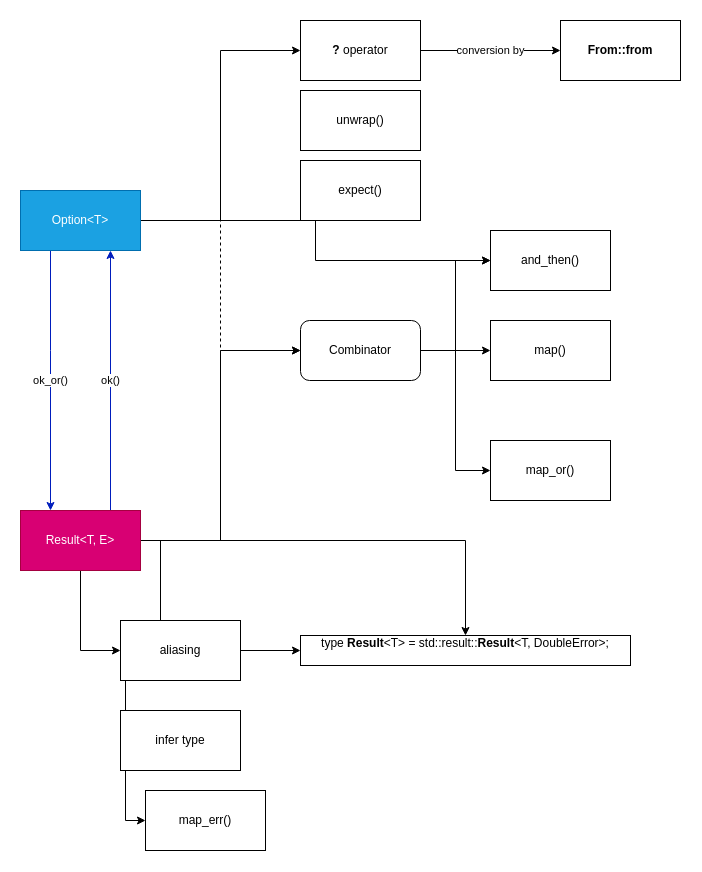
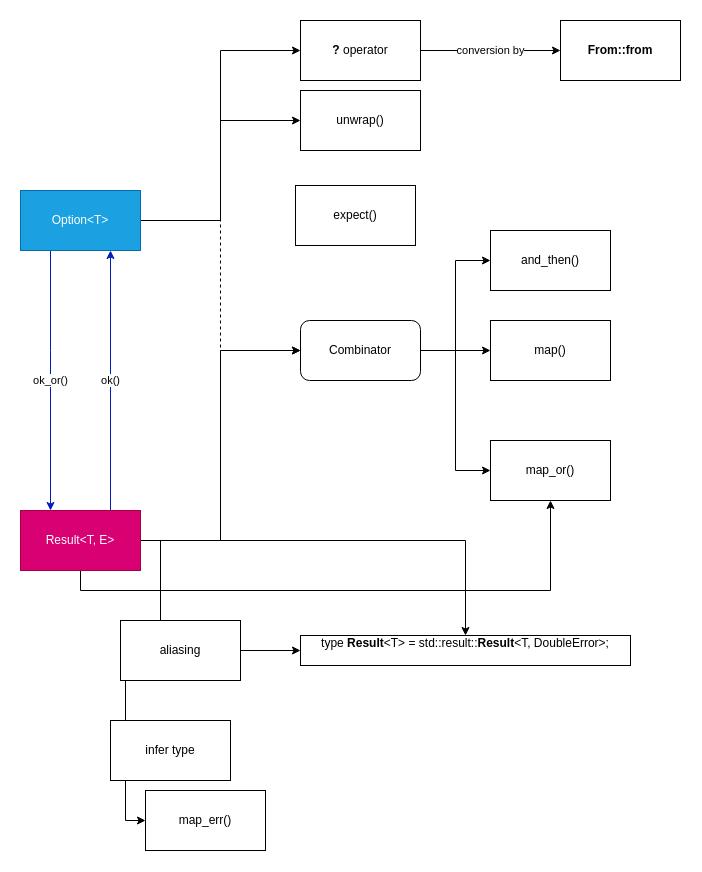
node "expect()": moved (361, 191) -> (356, 216)
edge "Option<T>" -> "and_then()": now "Option<T>" -> "unwrap()"
edge "Result<T, E>" -> "aliasing": now "Result<T, E>" -> "map_or()"
node "infer type": moved (181, 741) -> (171, 751)
